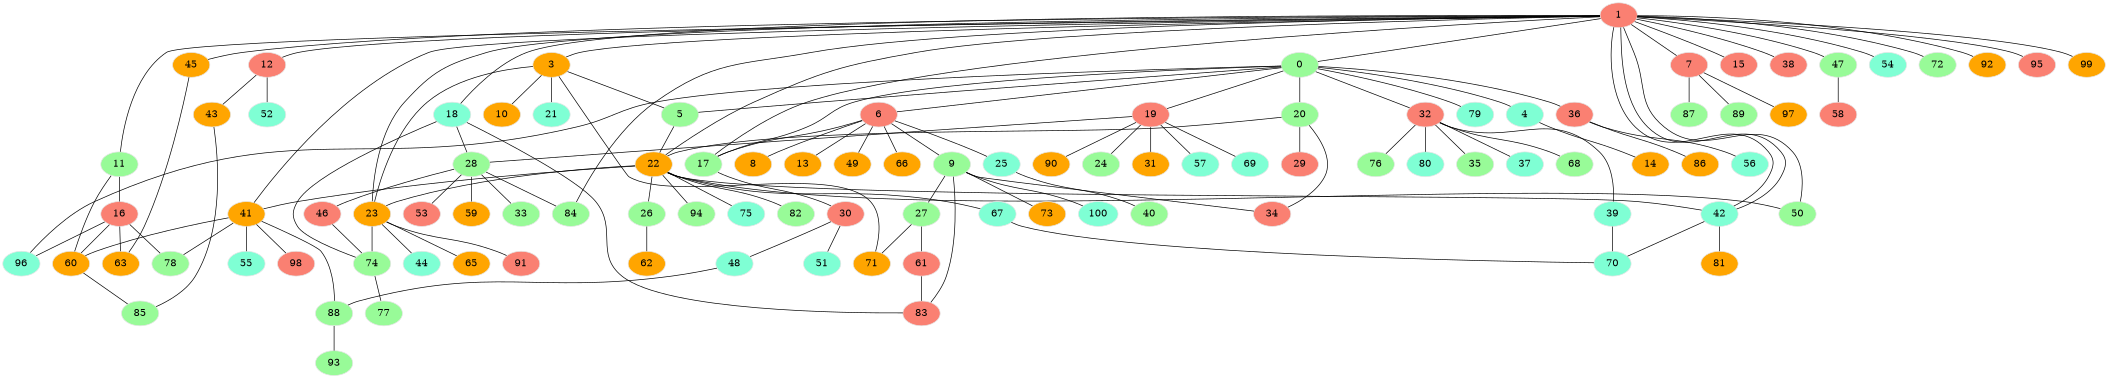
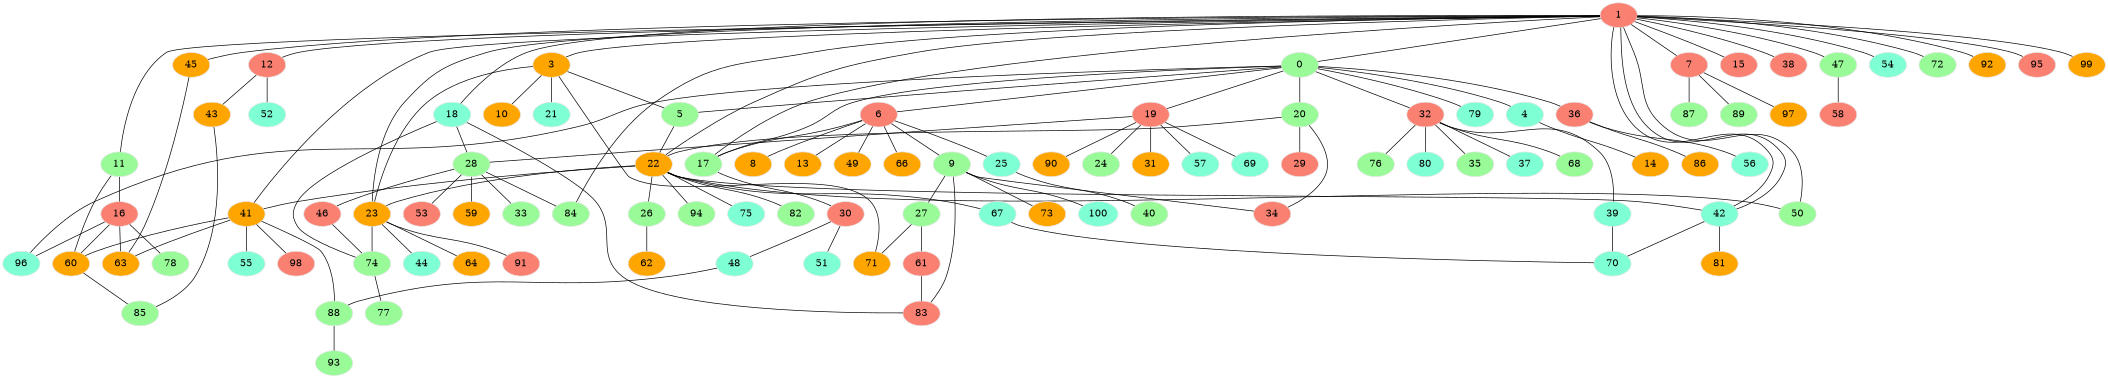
edge "41" -- "78": now "41" -- "63"
node "65": label "65" -> "64"
